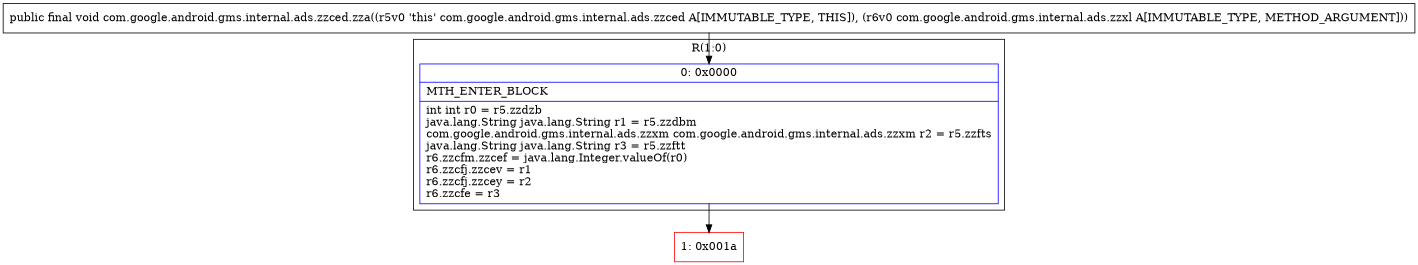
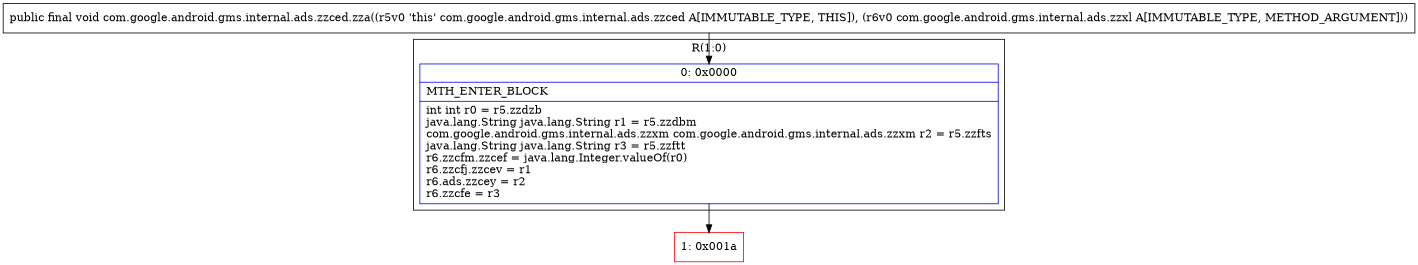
node "0: 0x0000": text "r6.zzcfj.zzcey = r2" -> "r6.ads.zzcey = r2"
